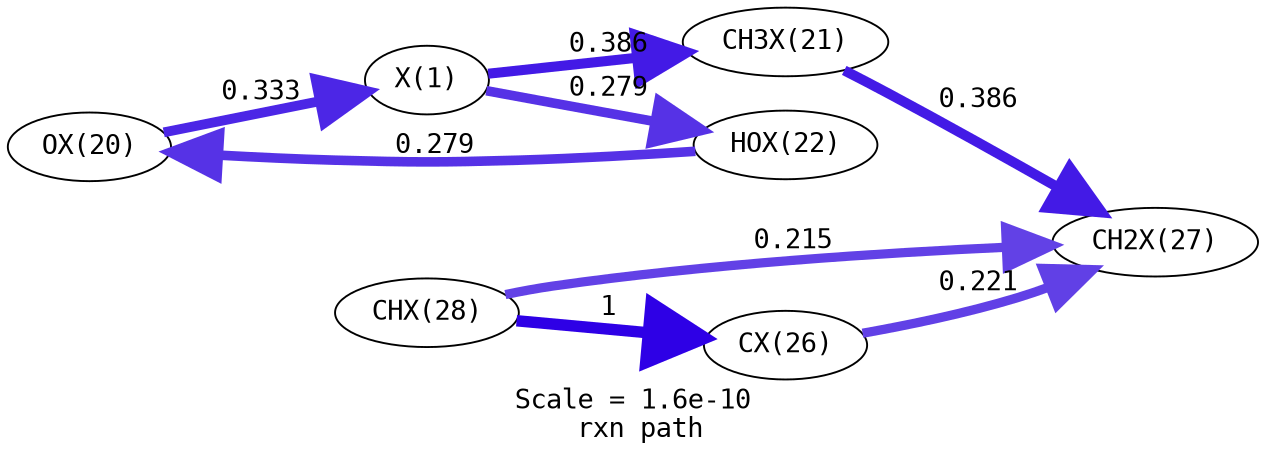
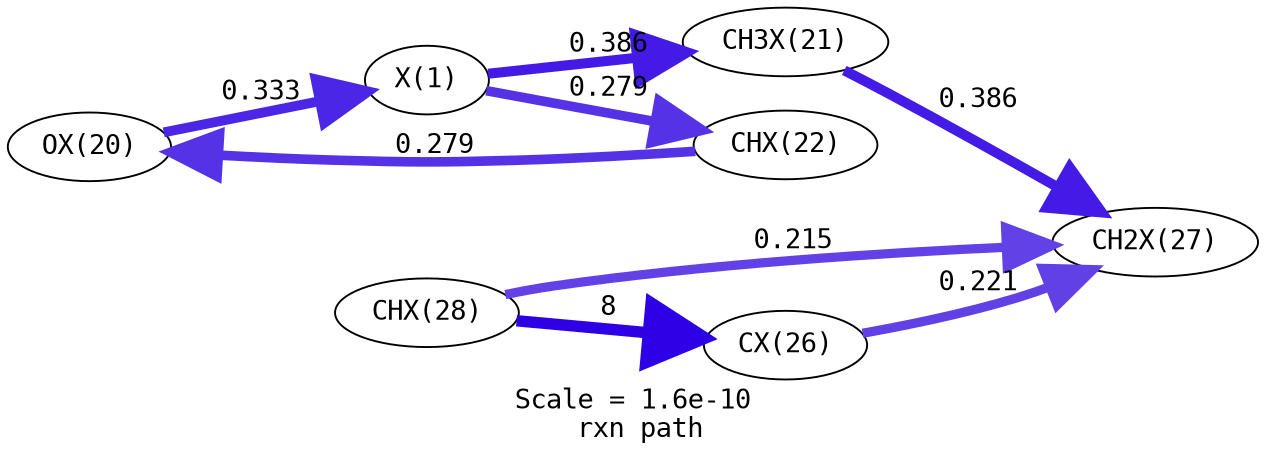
node "HOX(22)": label "HOX(22)" -> "CHX(22)"
edge "CHX(28)" -> "CX(26)": label " 1" -> " 8"
